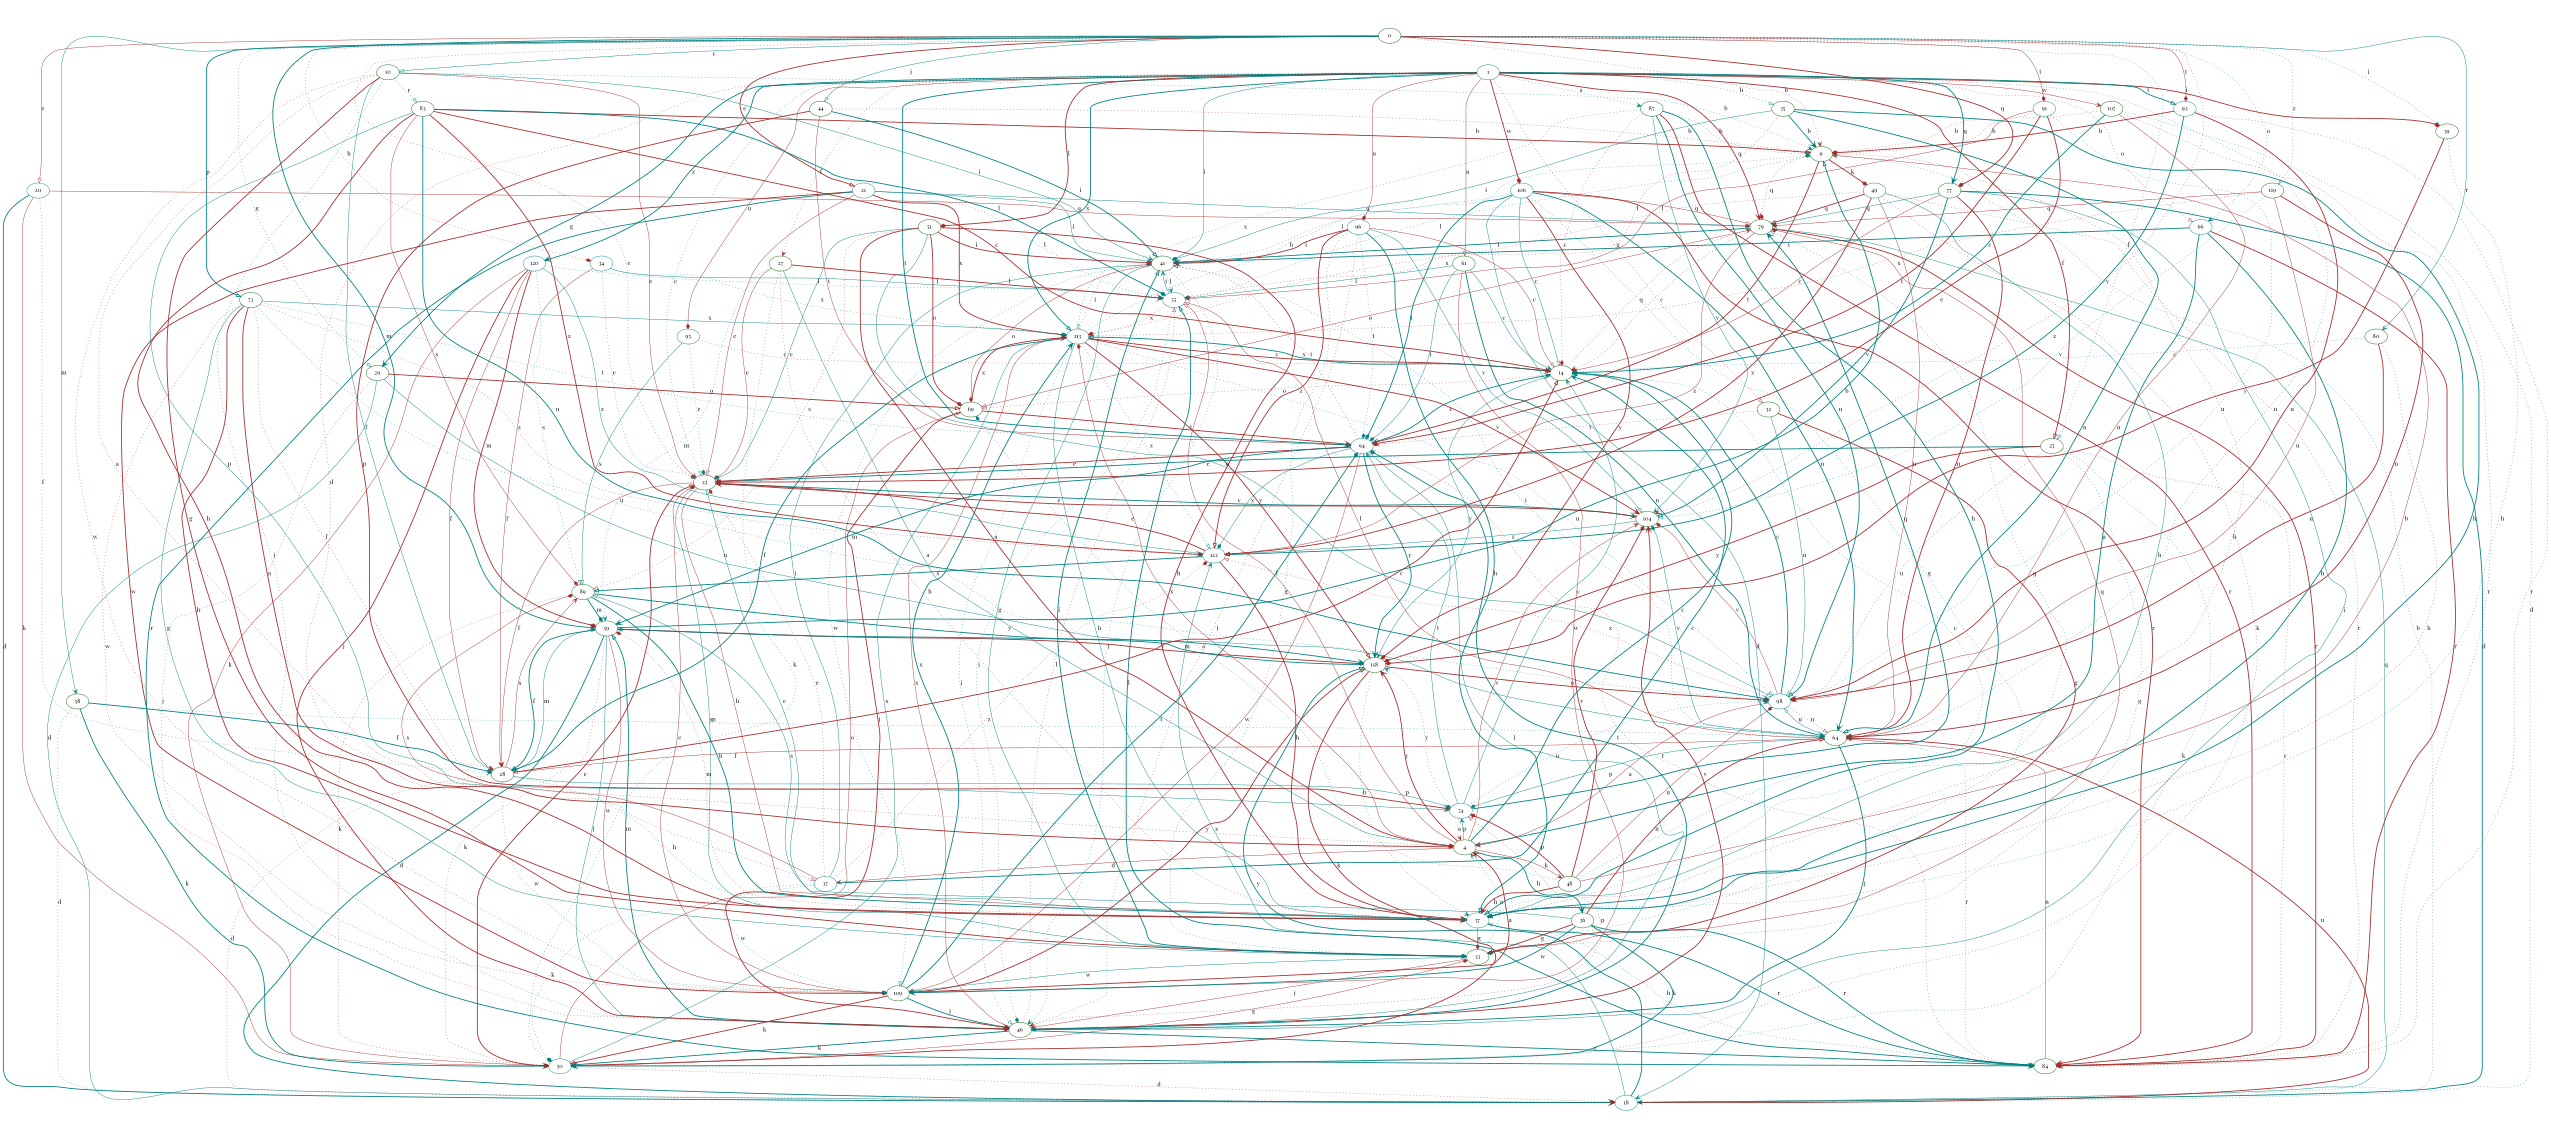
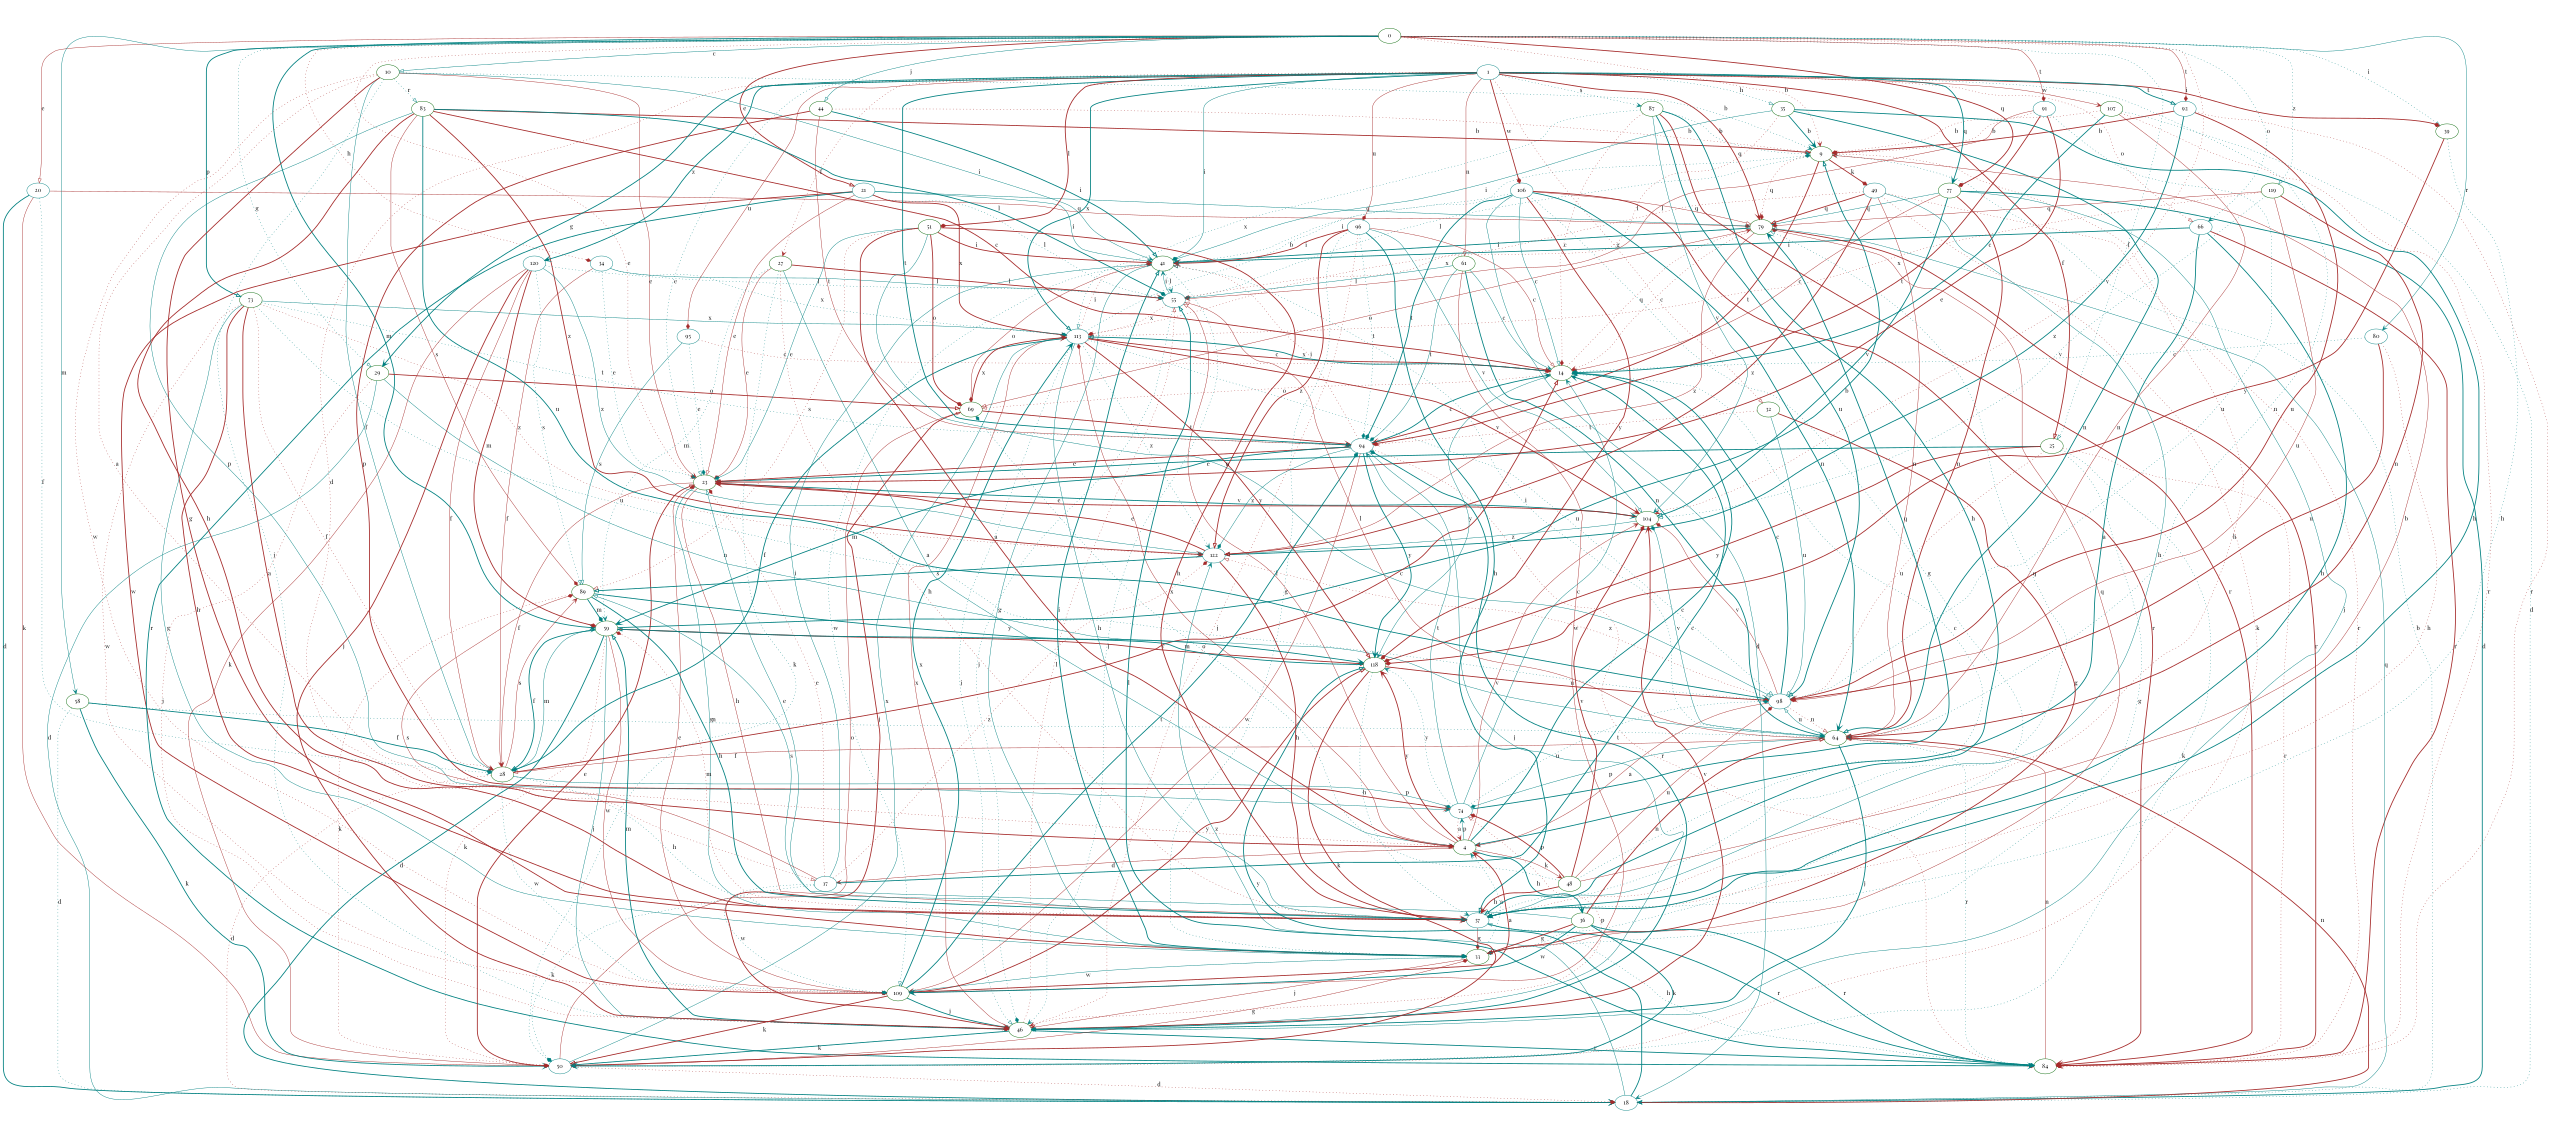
node "80": color darkgreen -> teal
edge "113" -> "122": arrowhead onormal -> vee
